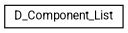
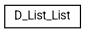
node "D_Component_List": label "D_Component_List" -> "D_List_List"
